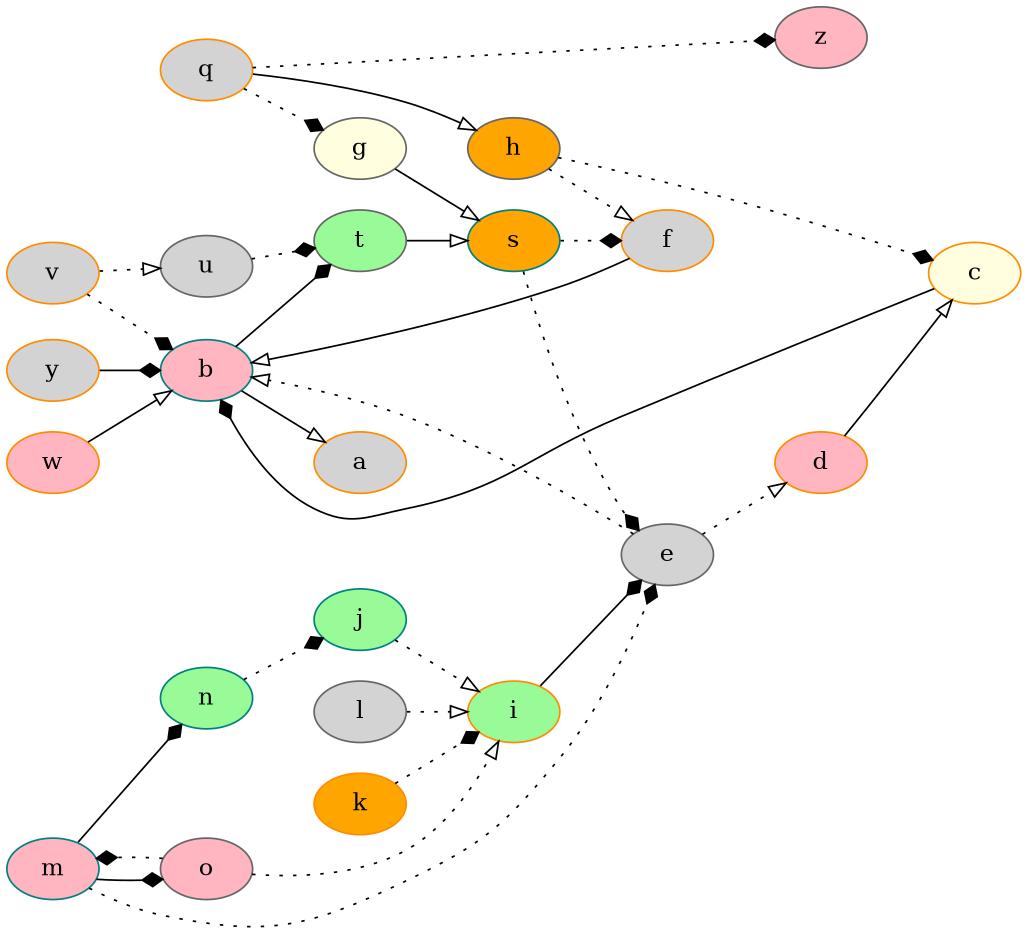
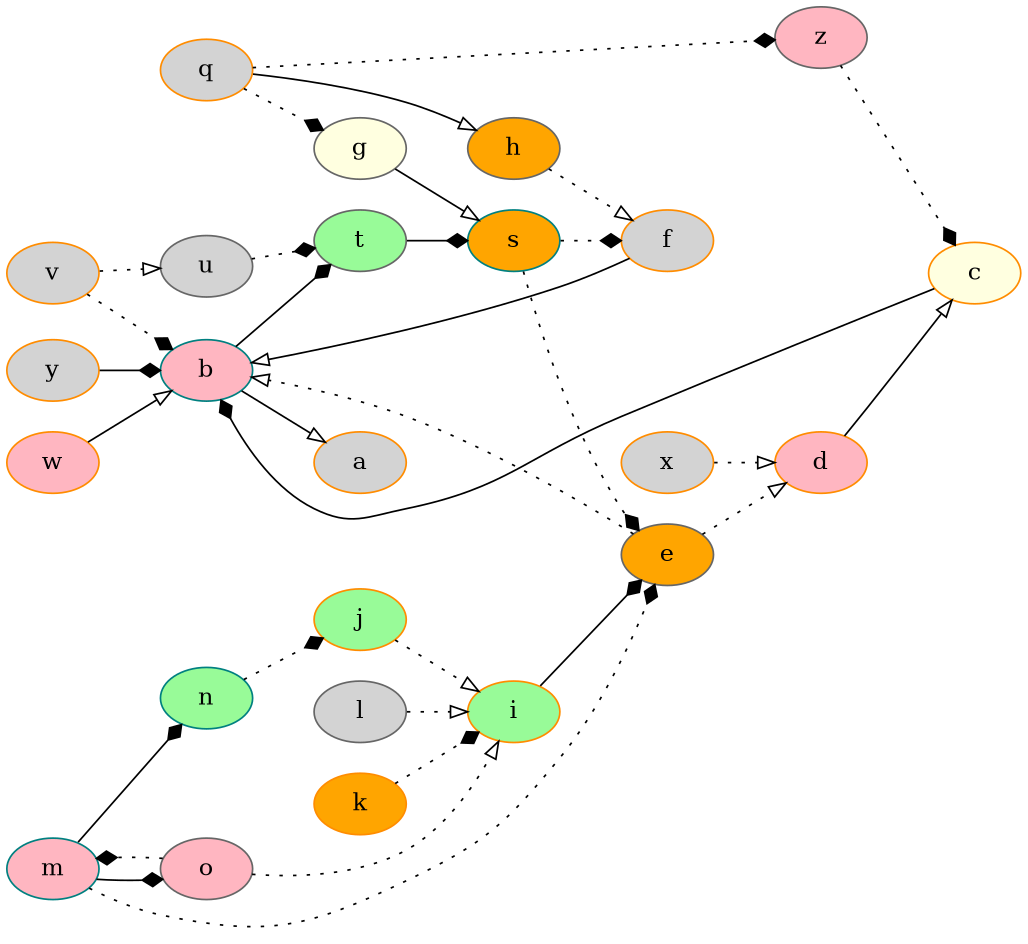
edge "h" -> "c": now "z" -> "c"
edge "t" -> "s": arrowhead onormal -> diamond
node "x": added
node "e": fillcolor lightgrey -> orange
node "j": color teal -> darkorange
